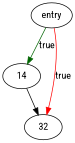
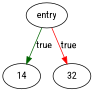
edge "14" -> "32": removed
